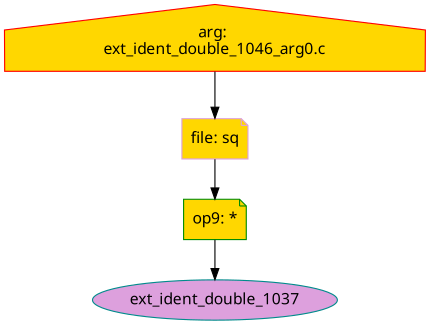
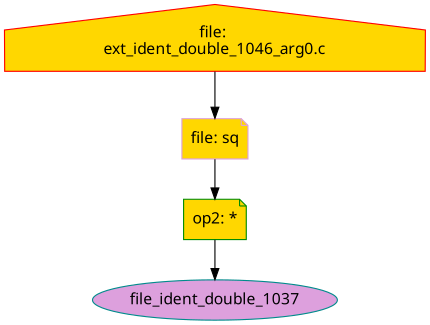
node "arg: ext_ident_double_1046_arg0.c": label "arg: ext_ident_double_1046_arg0.c" -> "file: ext_ident_double_1046_arg0.c"
node "op9: *": label "op9: *" -> "op2: *"
node "ext_ident_double_1037": label "ext_ident_double_1037" -> "file_ident_double_1037"
